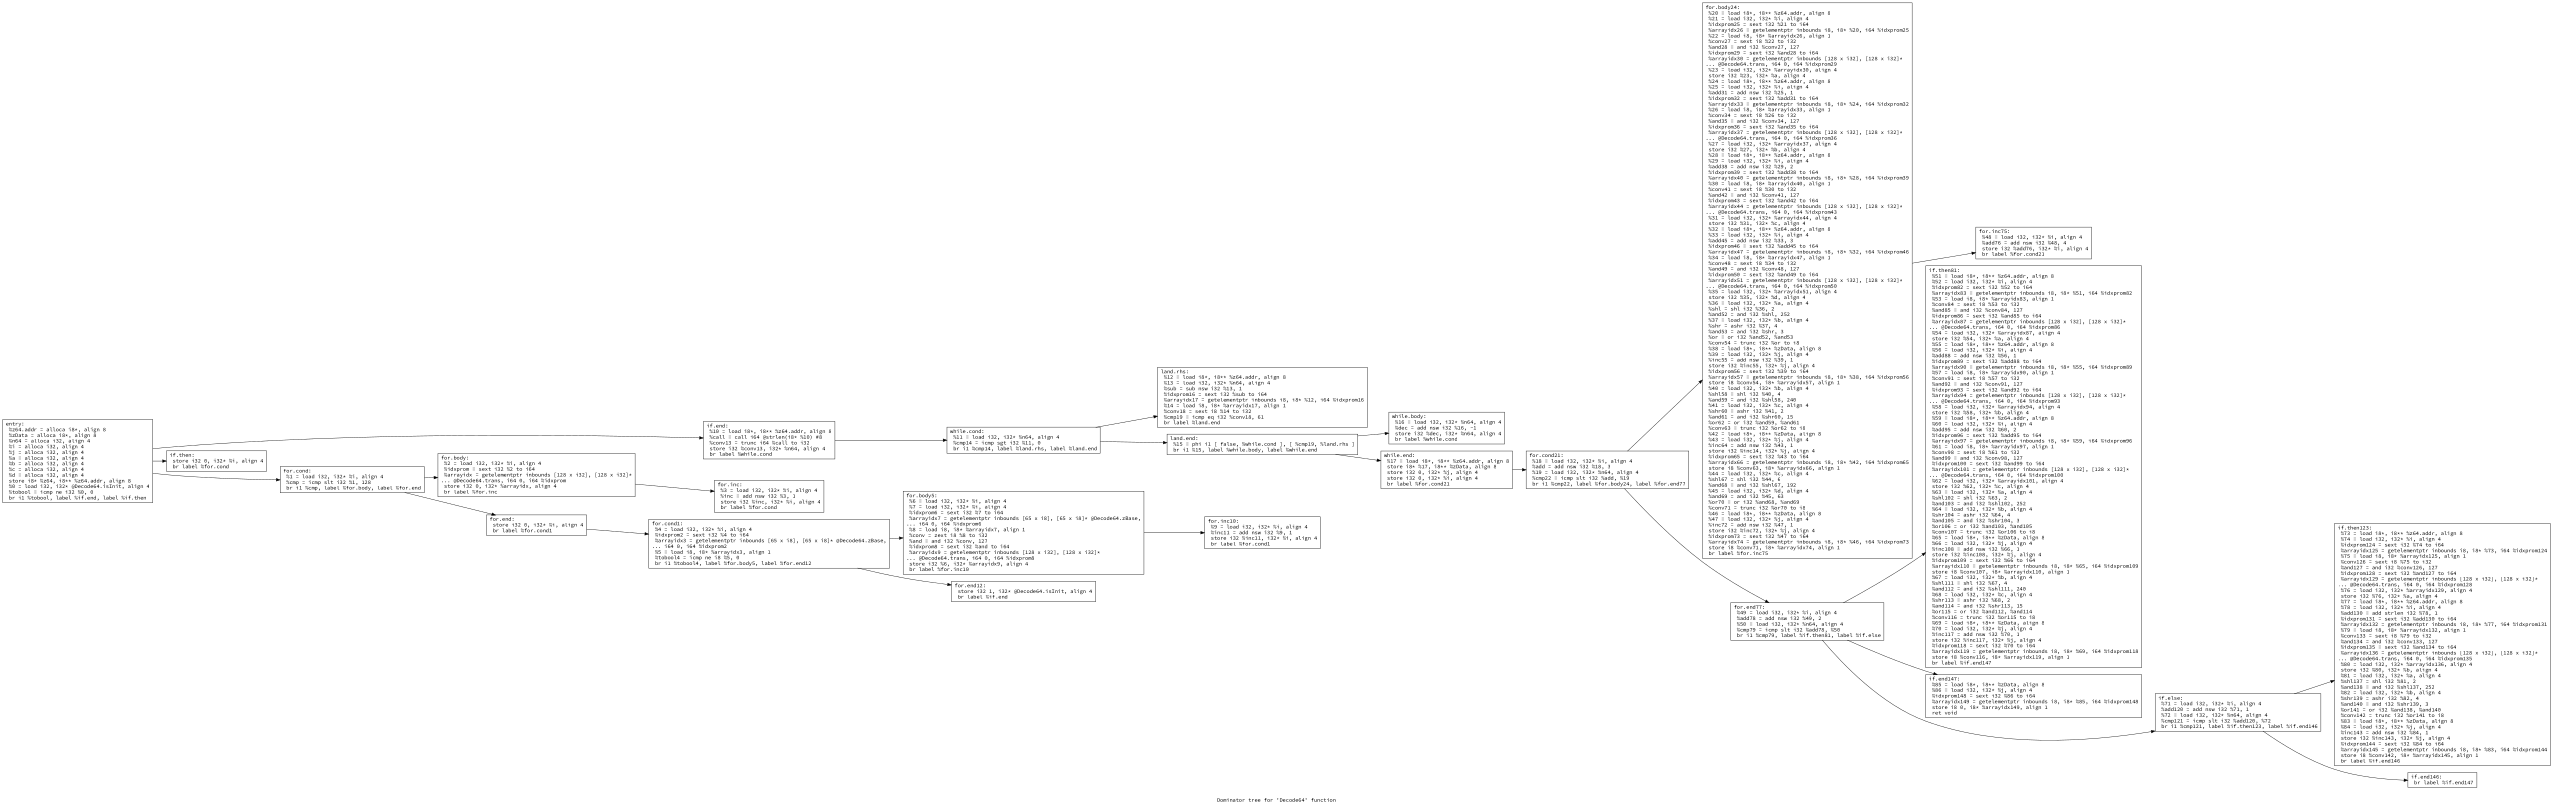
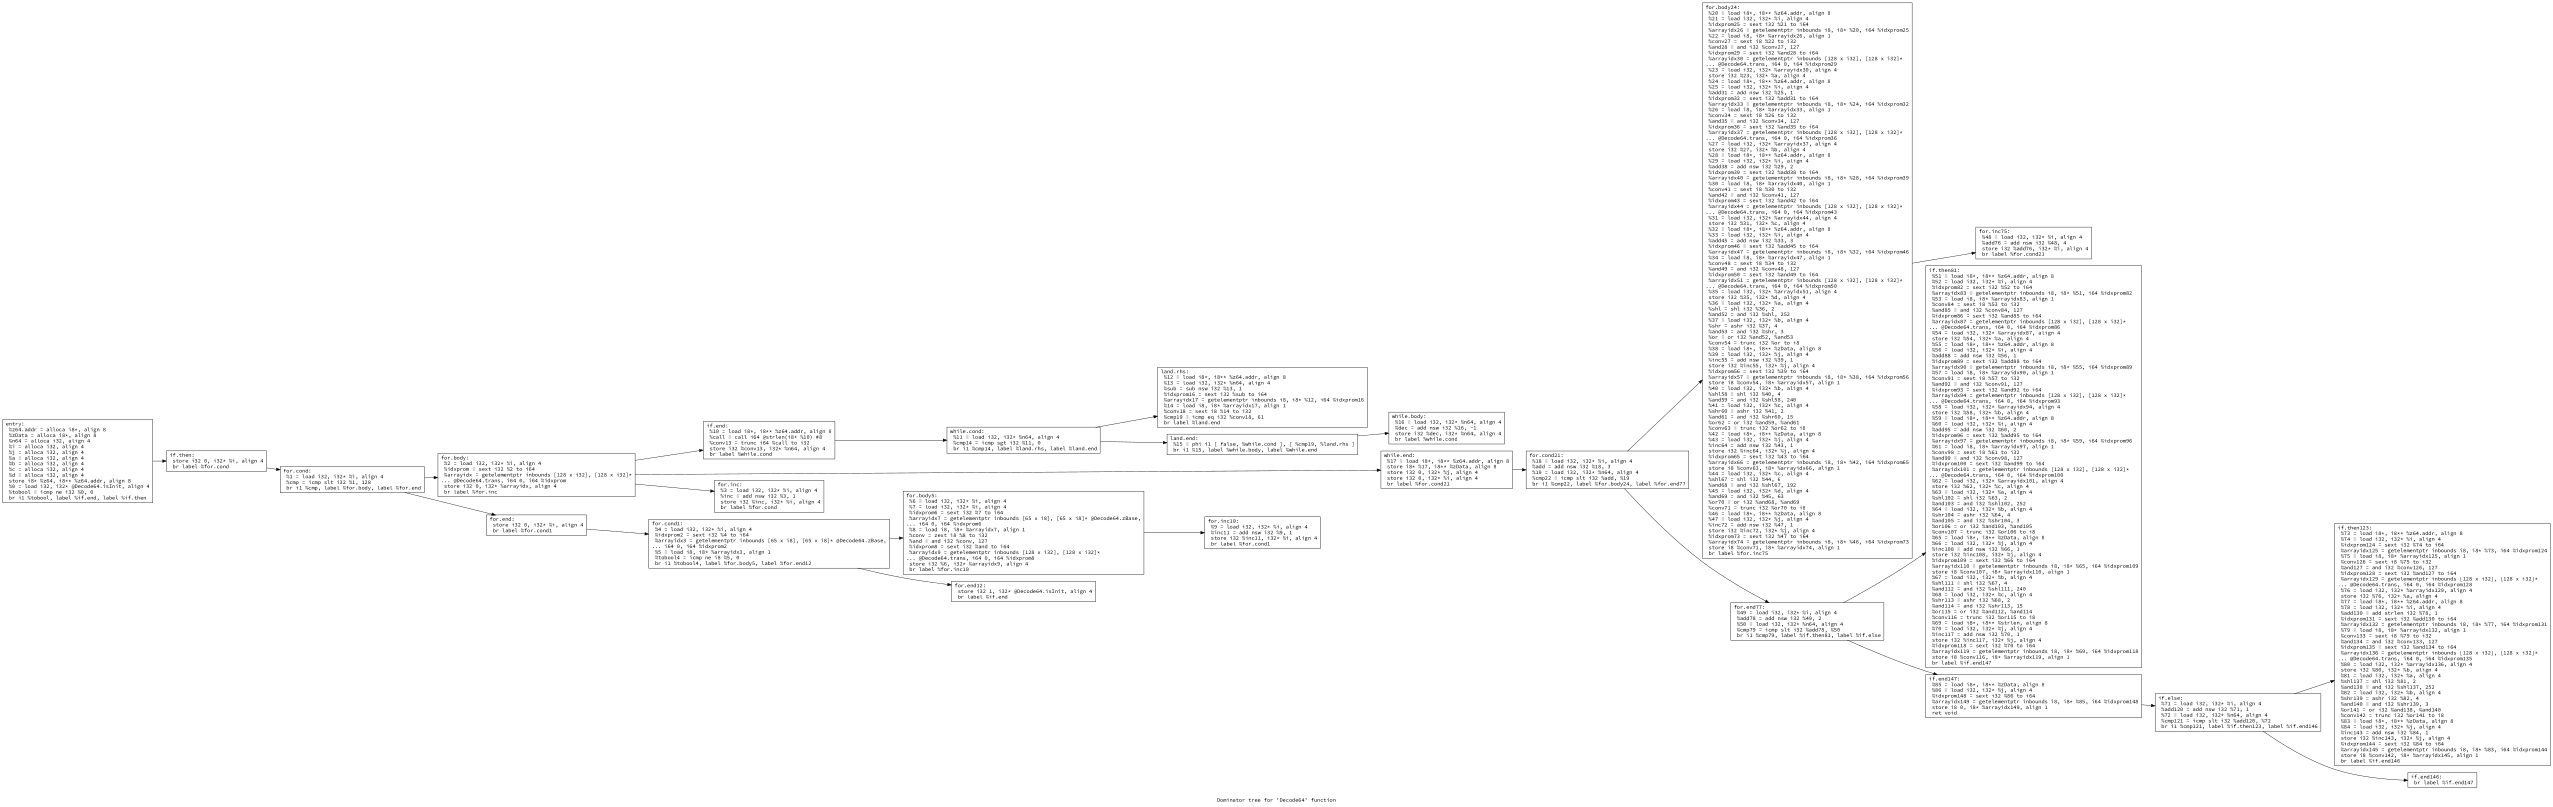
edge "entry:" -> "if.end:": now "for.body:" -> "if.end:"
node "for.body24:": text "store i32 %inc14, i32* %j, align 4" -> "store i32 %inc64, i32* %j, align 4"
edge "land.end:" -> "while.end:": now "for.body:" -> "while.end:"
edge "entry:" -> "for.cond:": now "if.then:" -> "for.cond:"
node "if.then81:": text "%69 = load i8*, i8** %zData, align 8" -> "%69 = load i8*, i8** %strlen, align 8"
edge "for.end77:" -> "if.else:": now "if.end147:" -> "if.else:"
